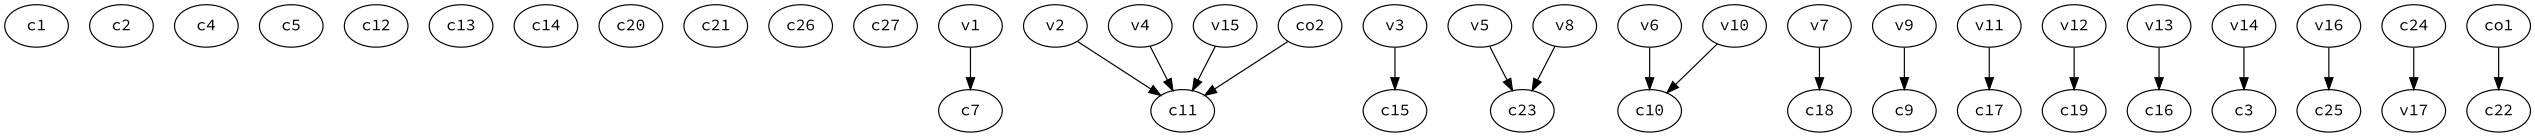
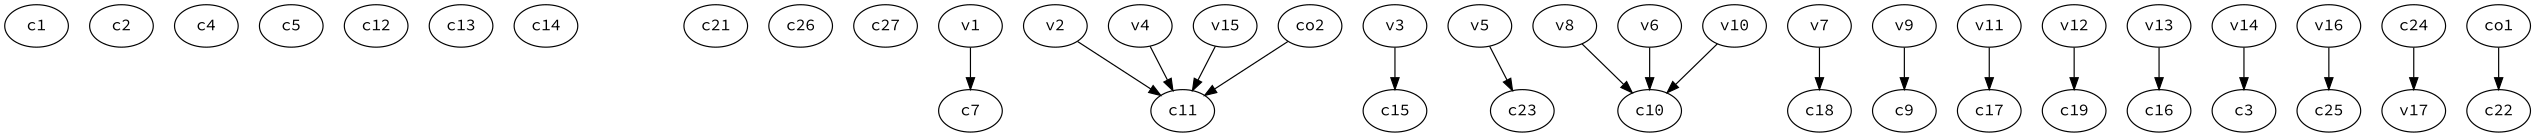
node "c20": removed
edge "v8" -> "c23": now "v8" -> "c10"
